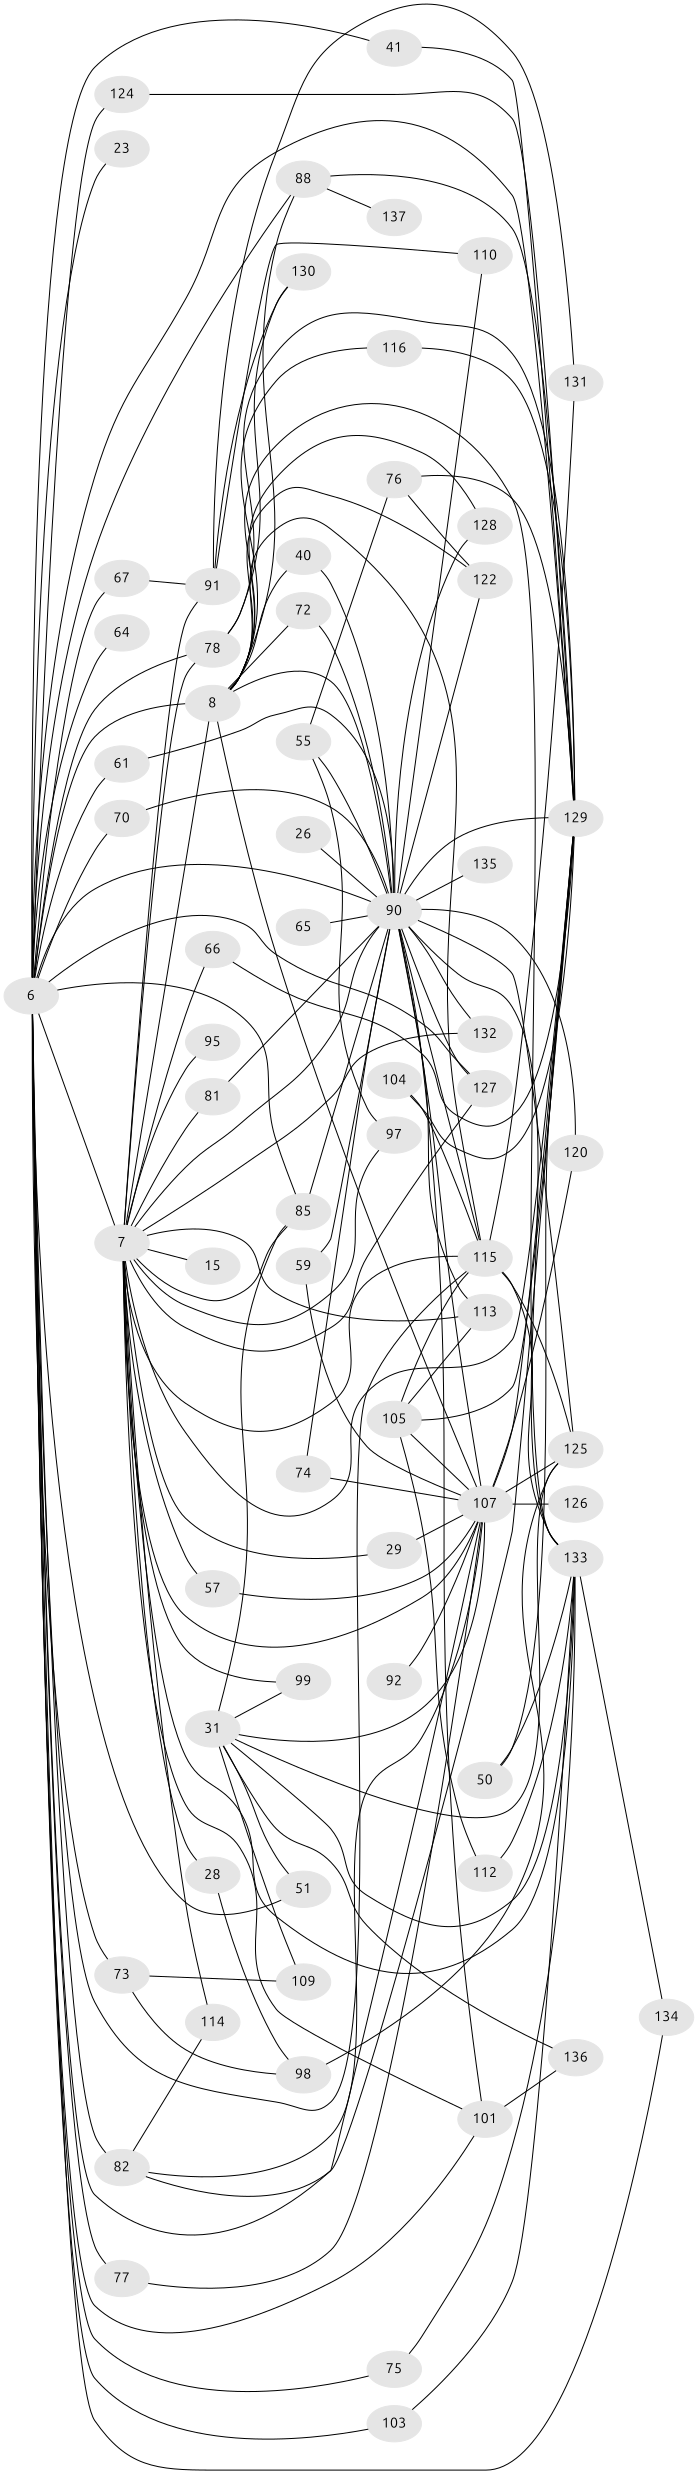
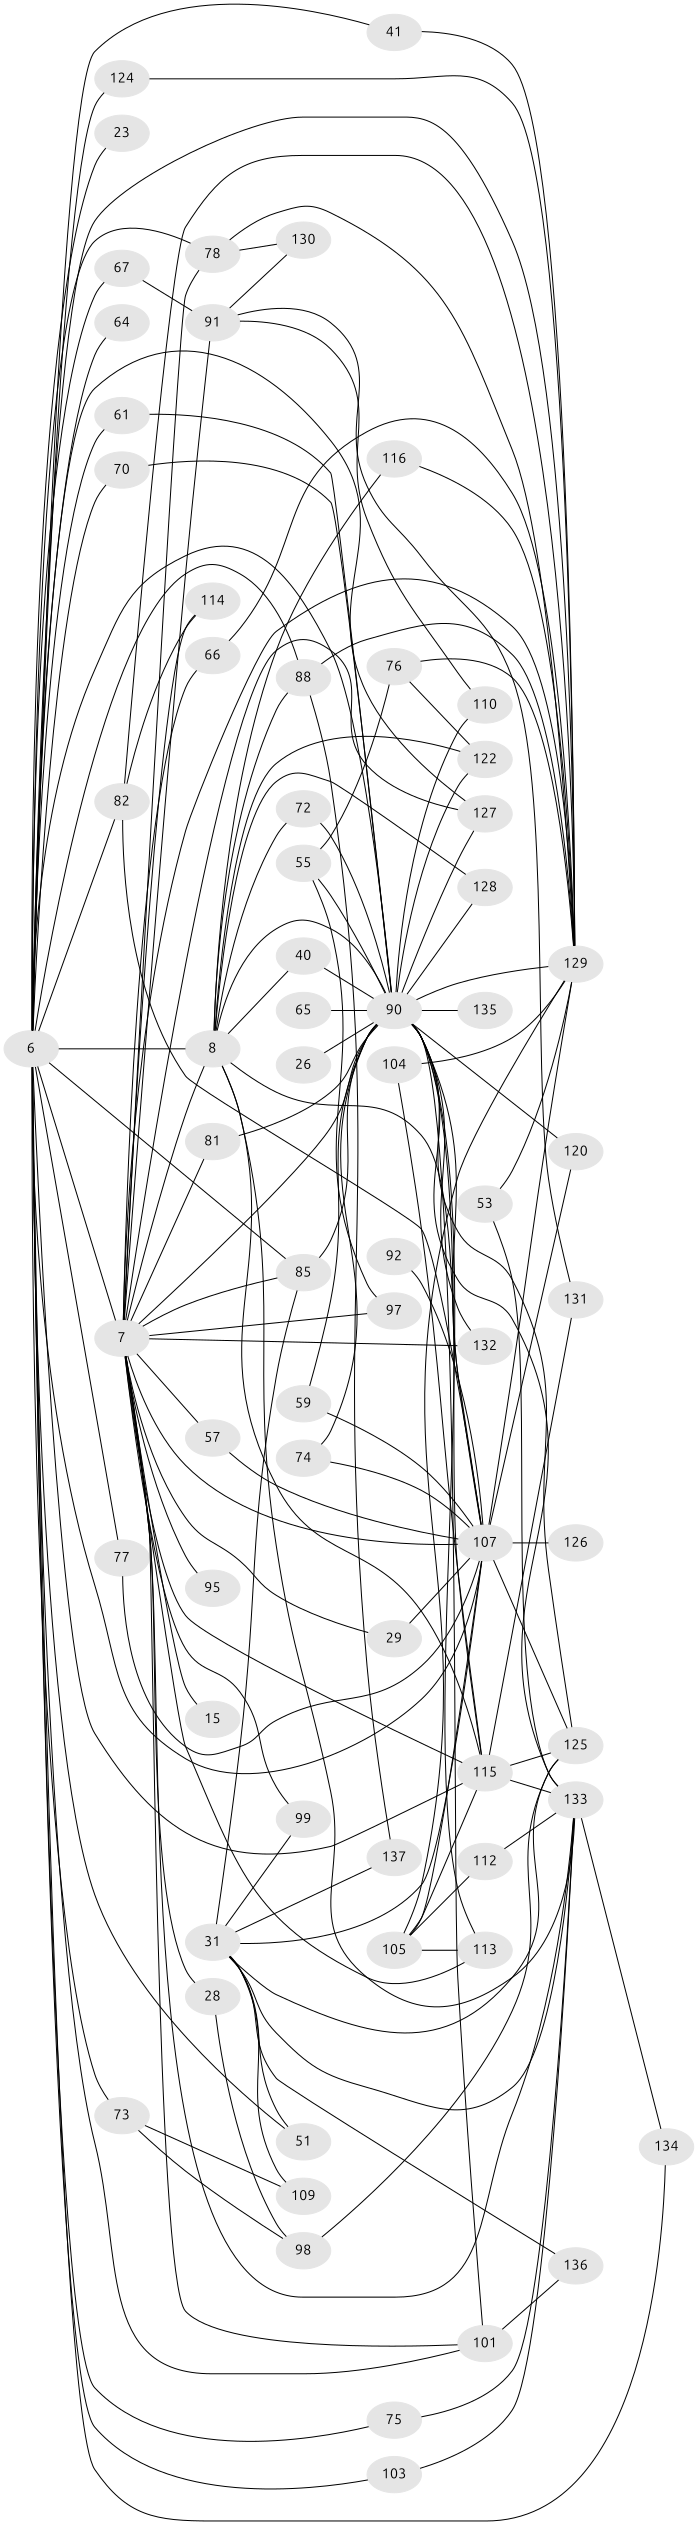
node "50": label "50" -> "53"
edge "137" -- "31": added
